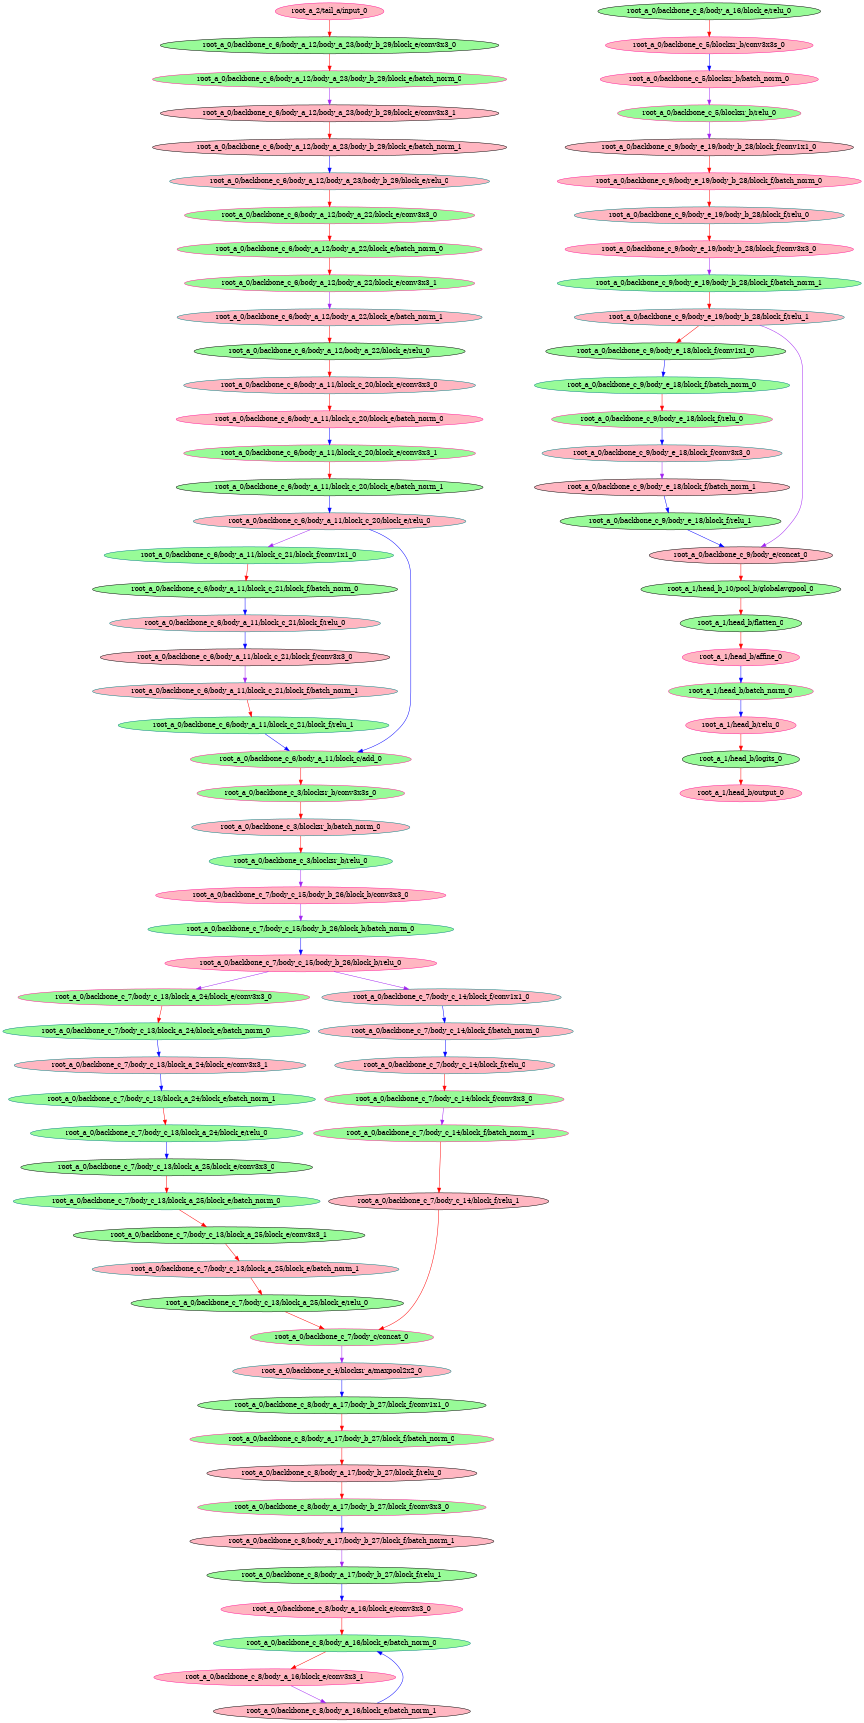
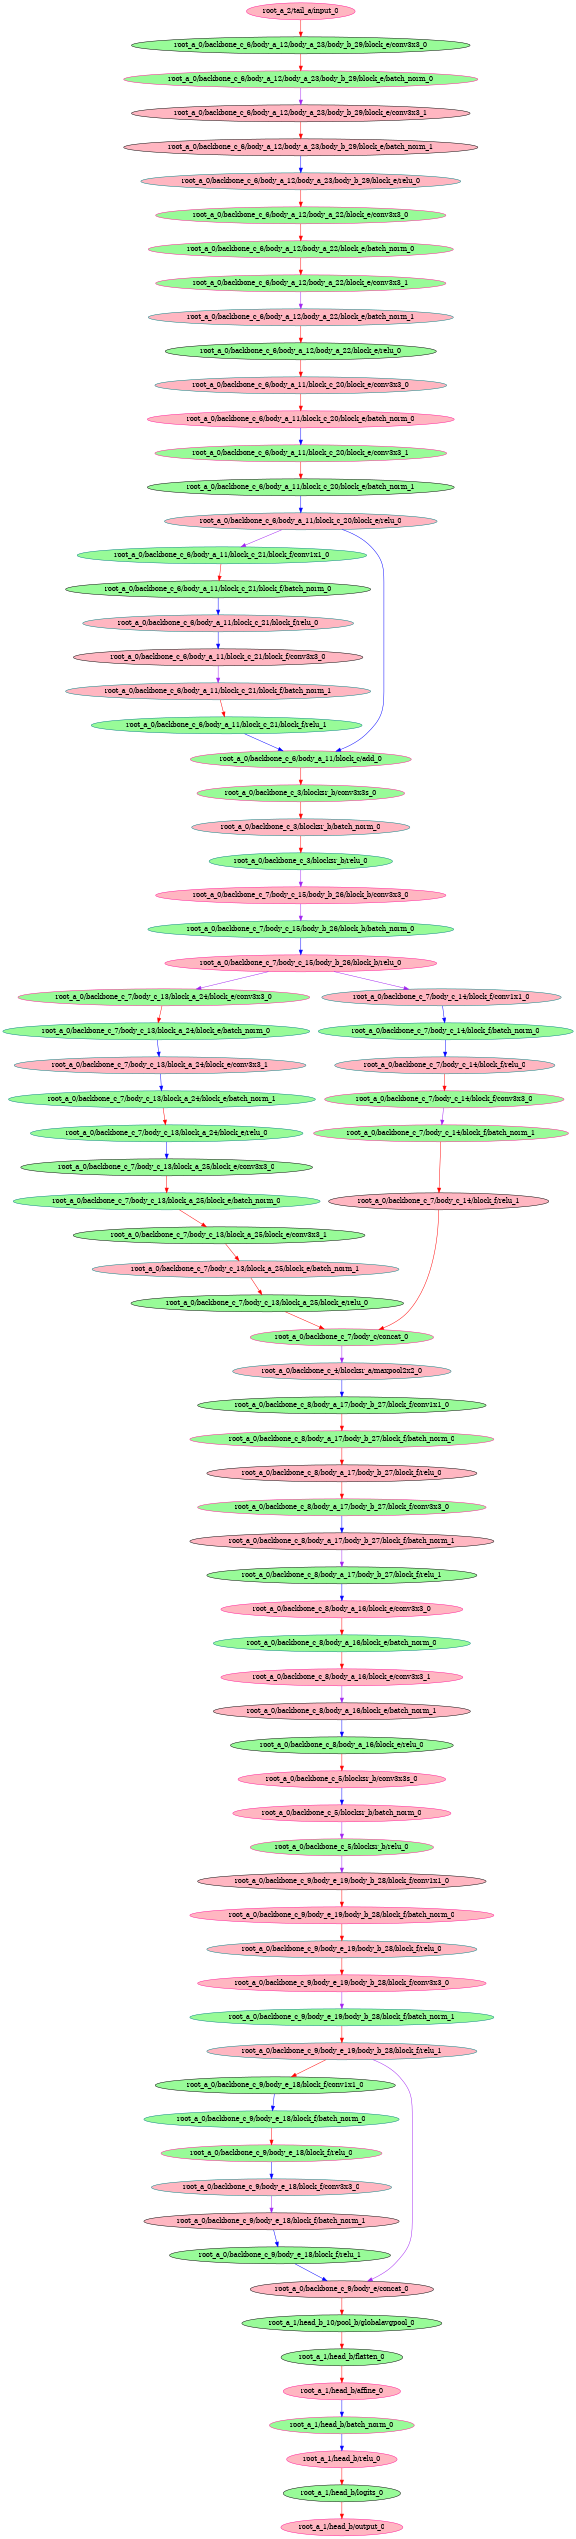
node "root_a_0/backbone_c_7/body_c_14/block_f/batch_norm_0": fillcolor lightpink -> palegreen
edge "root_a_0/backbone_c_8/body_a_16/block_e/batch_norm_1" -> "root_a_0/backbone_c_8/body_a_16/block_e/batch_norm_0": now "root_a_0/backbone_c_8/body_a_16/block_e/batch_norm_1" -> "root_a_0/backbone_c_8/body_a_16/block_e/relu_0"
